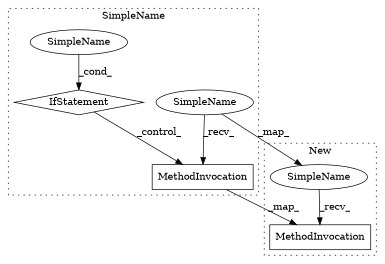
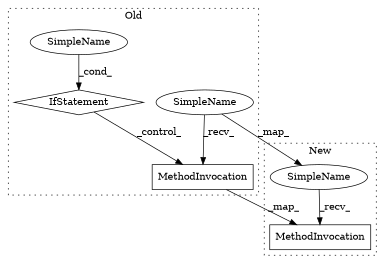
cluster "SimpleName": label "SimpleName" -> "Old"
